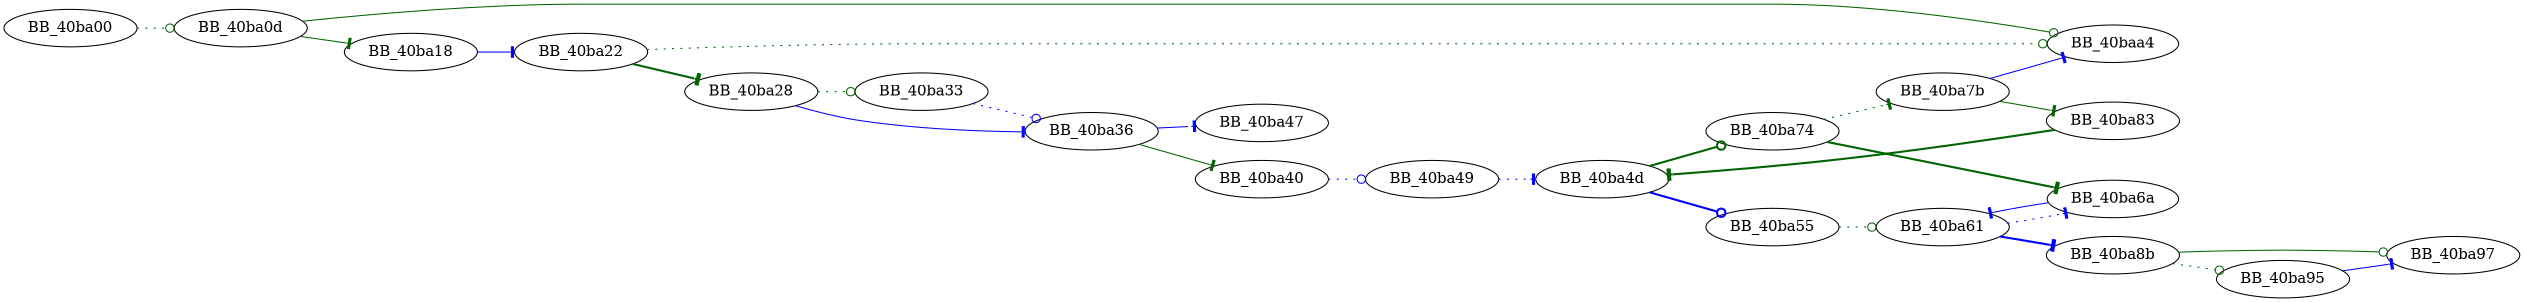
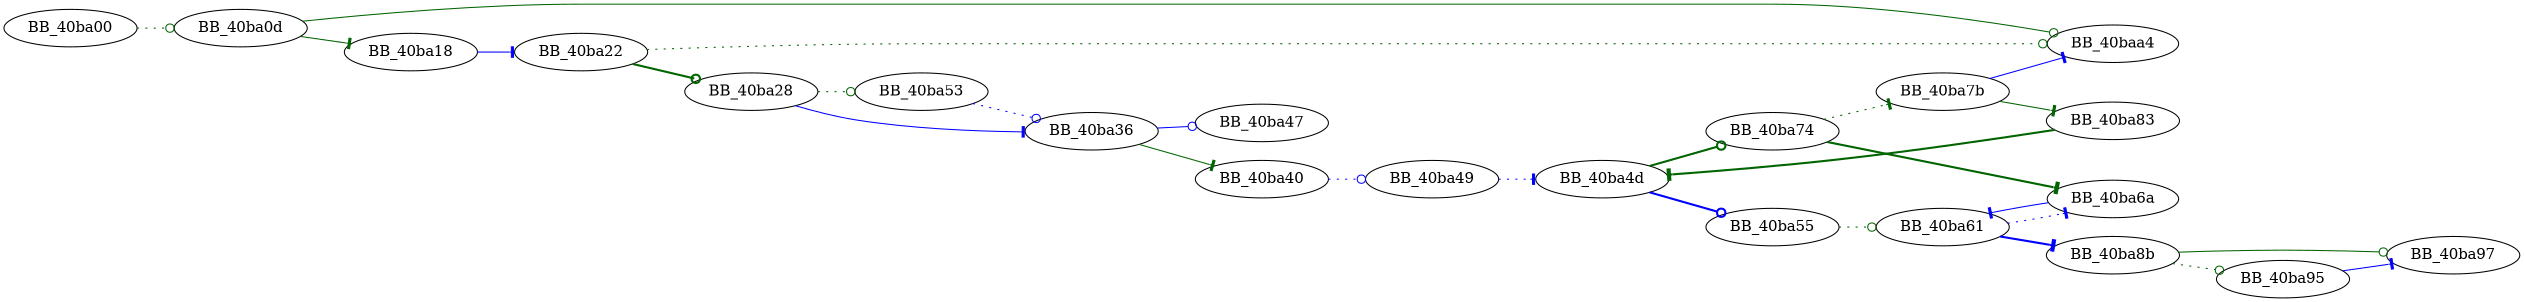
edge "BB_40ba22" -> "BB_40ba28": arrowhead tee -> odot
node "BB_40ba33": label "BB_40ba33" -> "BB_40ba53"
edge "BB_40ba36" -> "BB_40ba47": arrowhead tee -> odot
